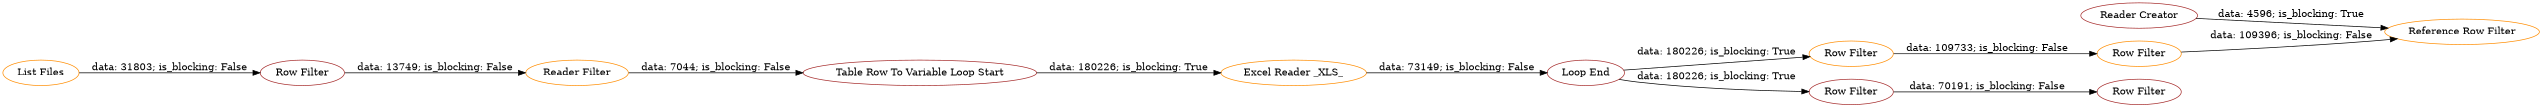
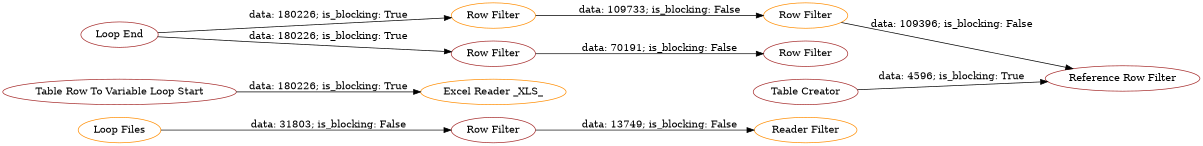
node "Reader Creator": label "Reader Creator" -> "Table Creator"
node "Reference Row Filter": color darkorange -> brown
node "List Files": label "List Files" -> "Loop Files"
edge "Reader Filter" -> "Table Row To Variable Loop Start": removed, label "data: 7044; is_blocking: False"
edge "Excel Reader _XLS_" -> "Loop End": removed, label "data: 73149; is_blocking: False"
